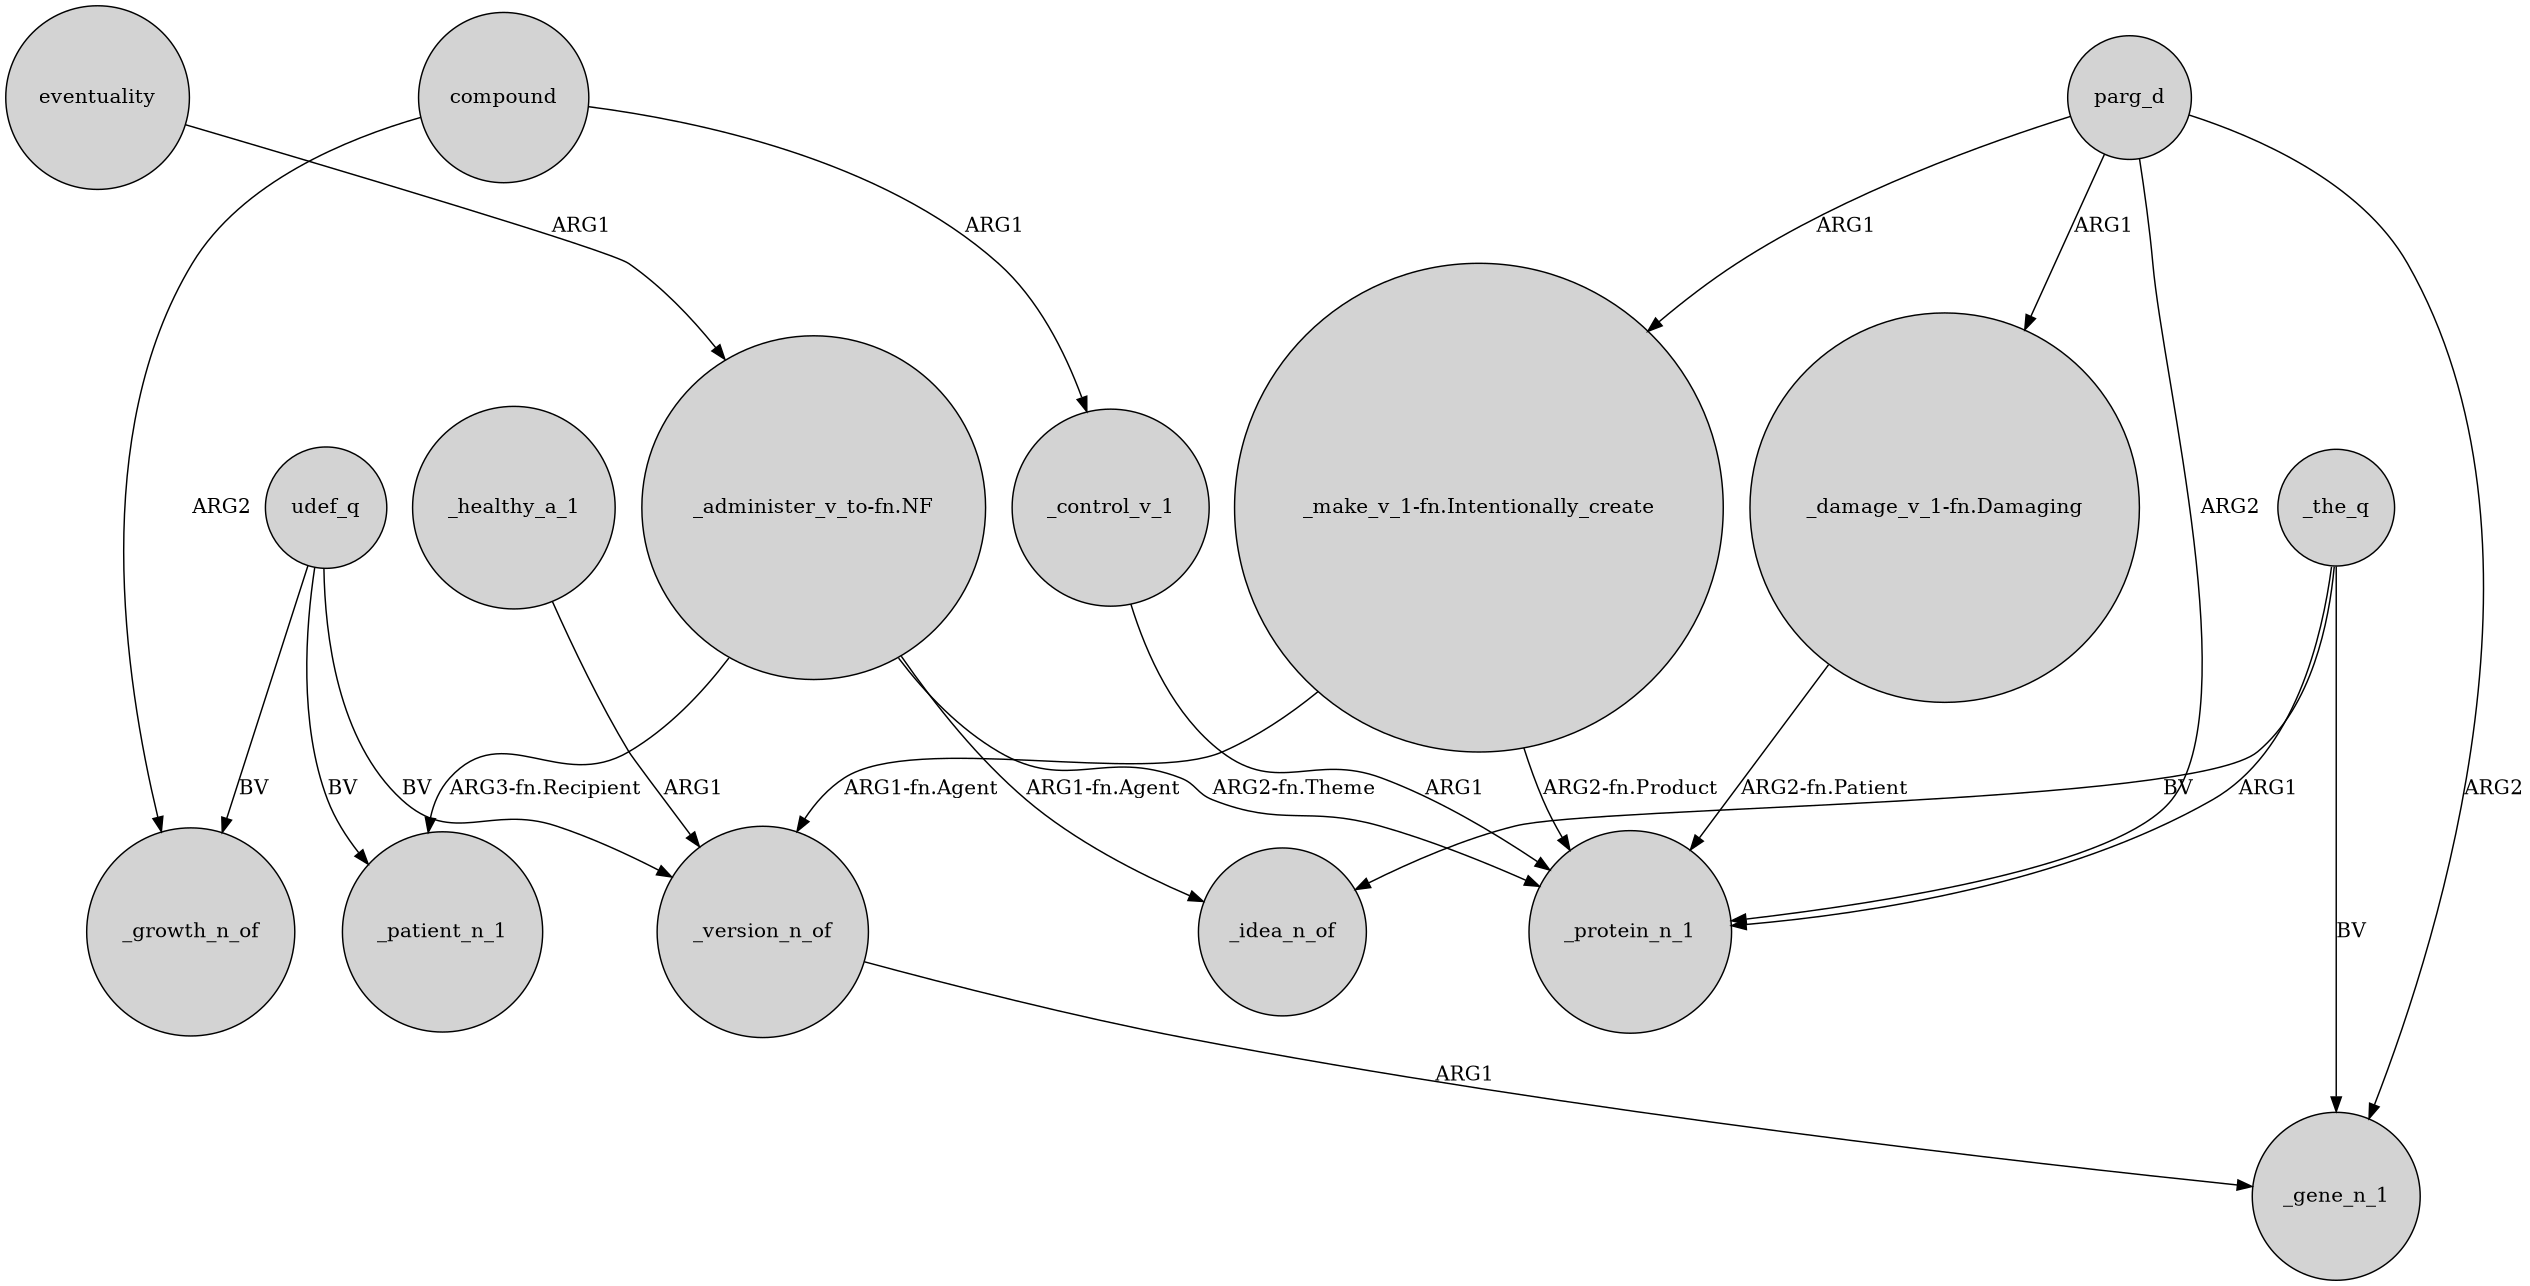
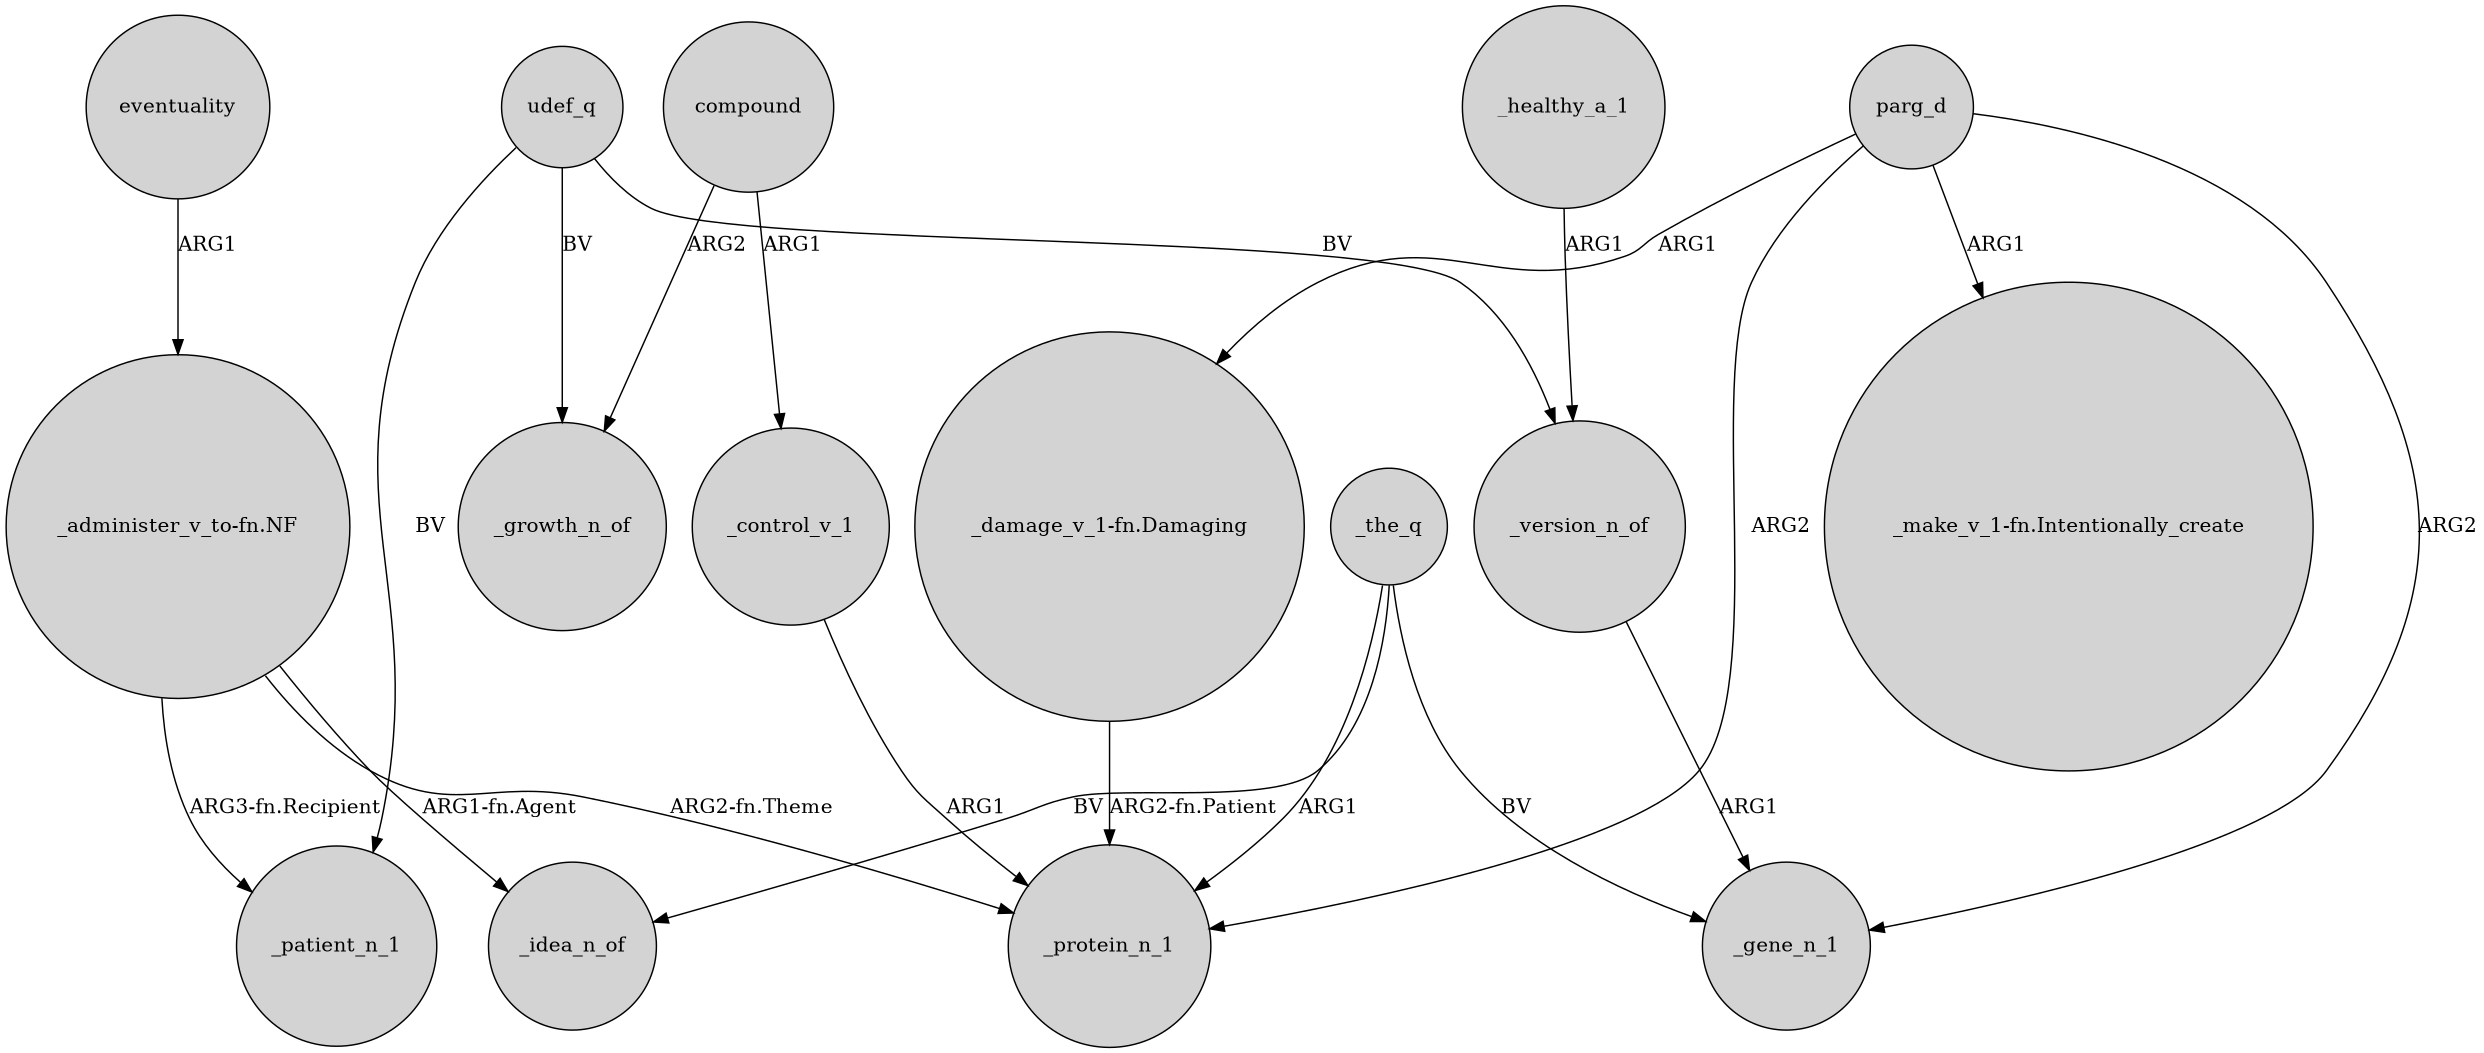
edge "_make_v_1-fn.Intentionally_create" -> "_version_n_of": removed, label "ARG1-fn.Agent"
edge "_make_v_1-fn.Intentionally_create" -> "_protein_n_1": removed, label "ARG2-fn.Product"
